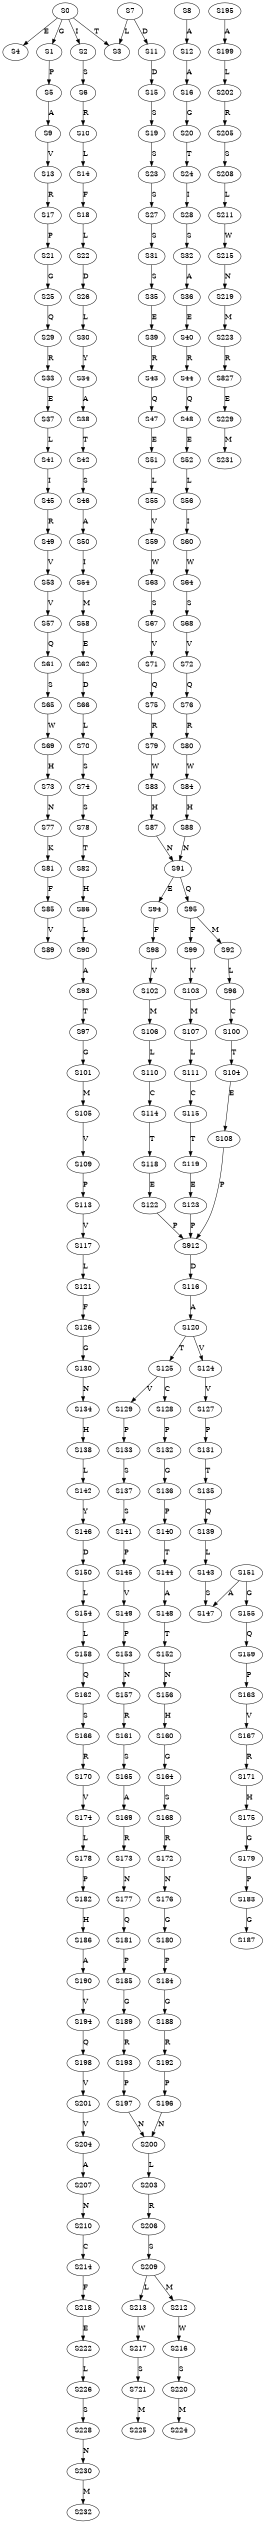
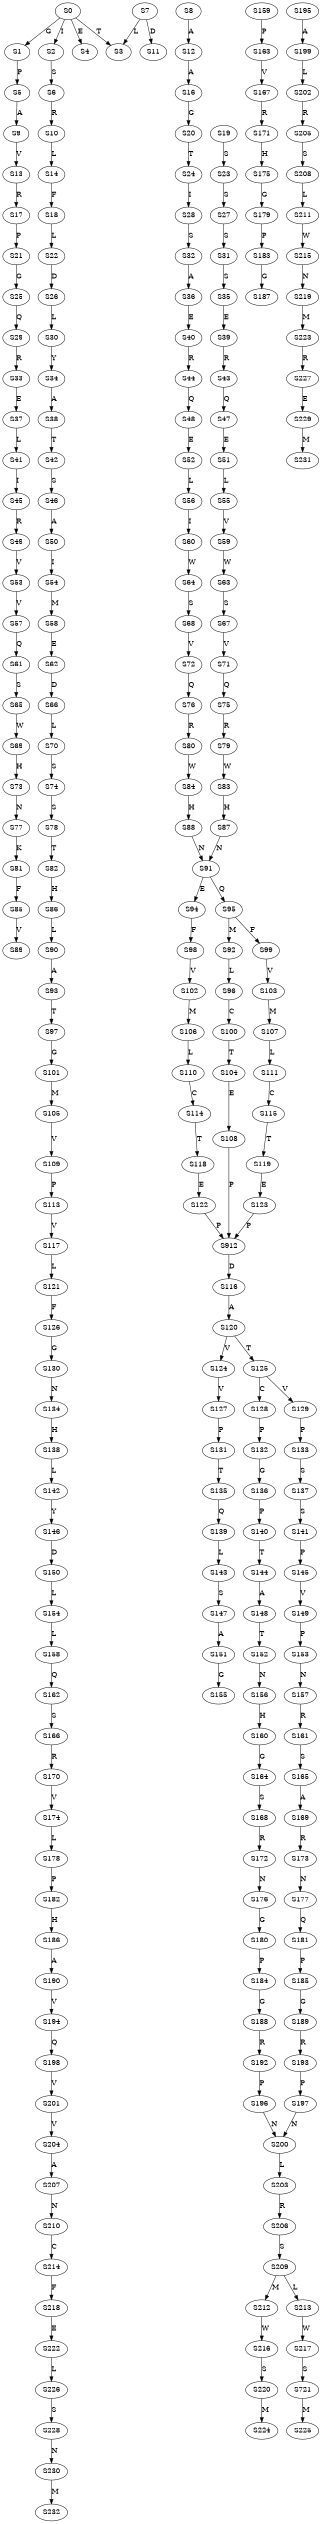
node "S15": removed
node "S827": label "S827" -> "S227"
edge "S151" -> "S147": reversed
edge "S155" -> "S159": removed, label "Q"
